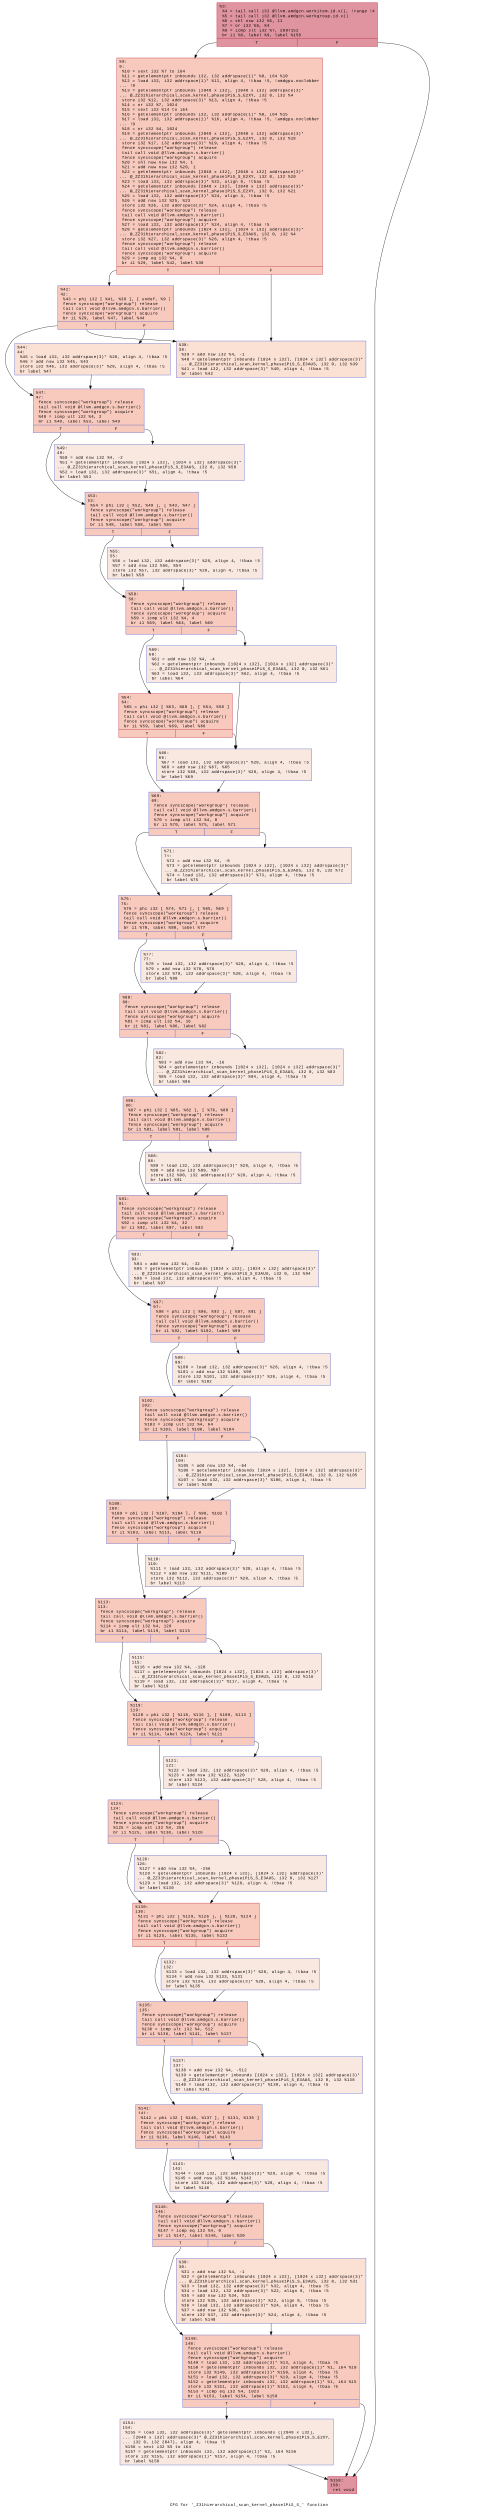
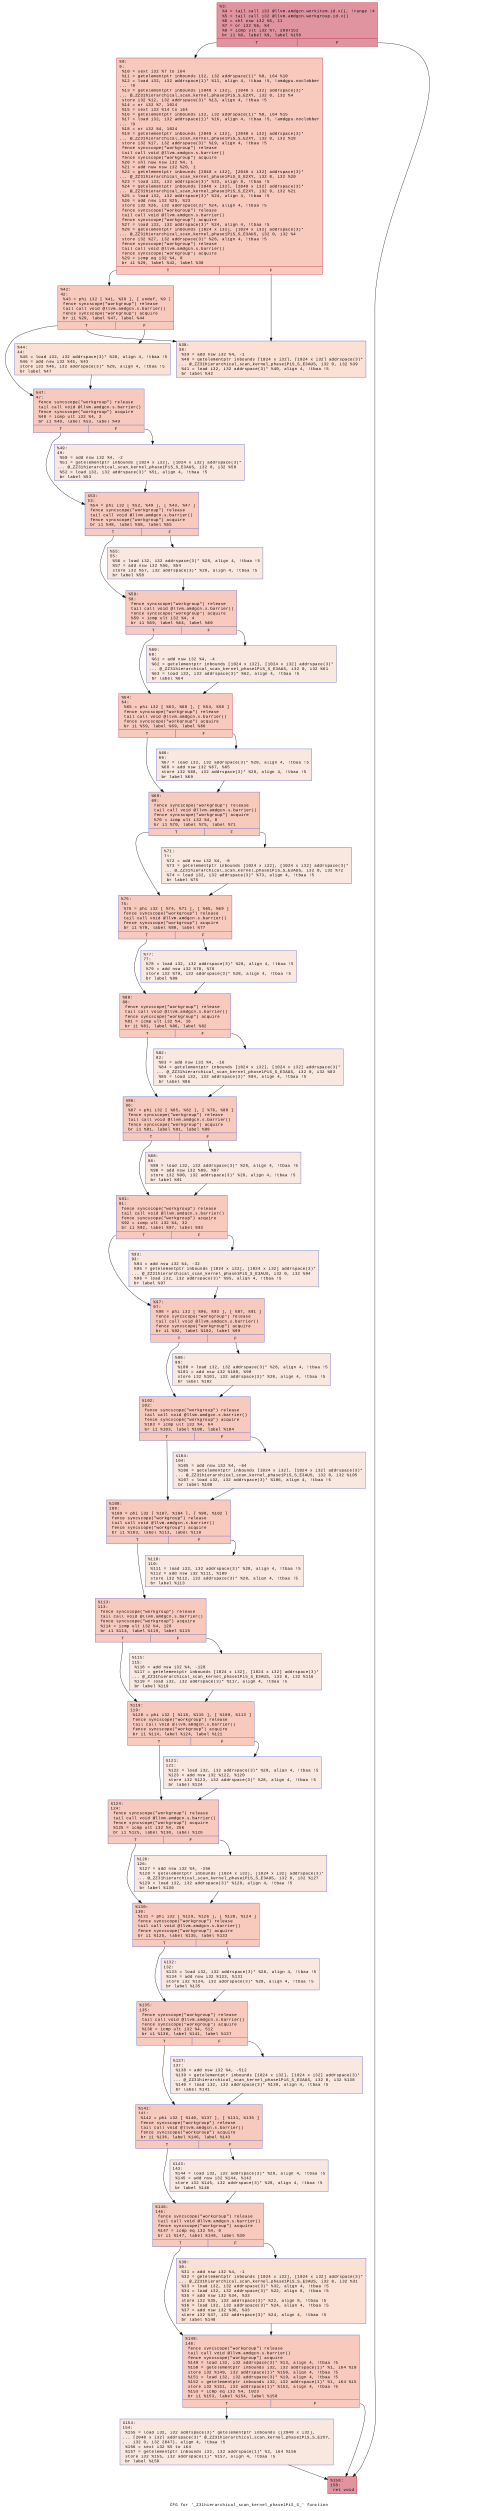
edge "%60:" -> "%66:": now "%60:" -> "%64:"
node "%71:": color #3d50c3ff -> #b70d28ff
edge "%110:" -> "%113:": removed
node "%130:": color #b70d28ff -> #3d50c3ff
